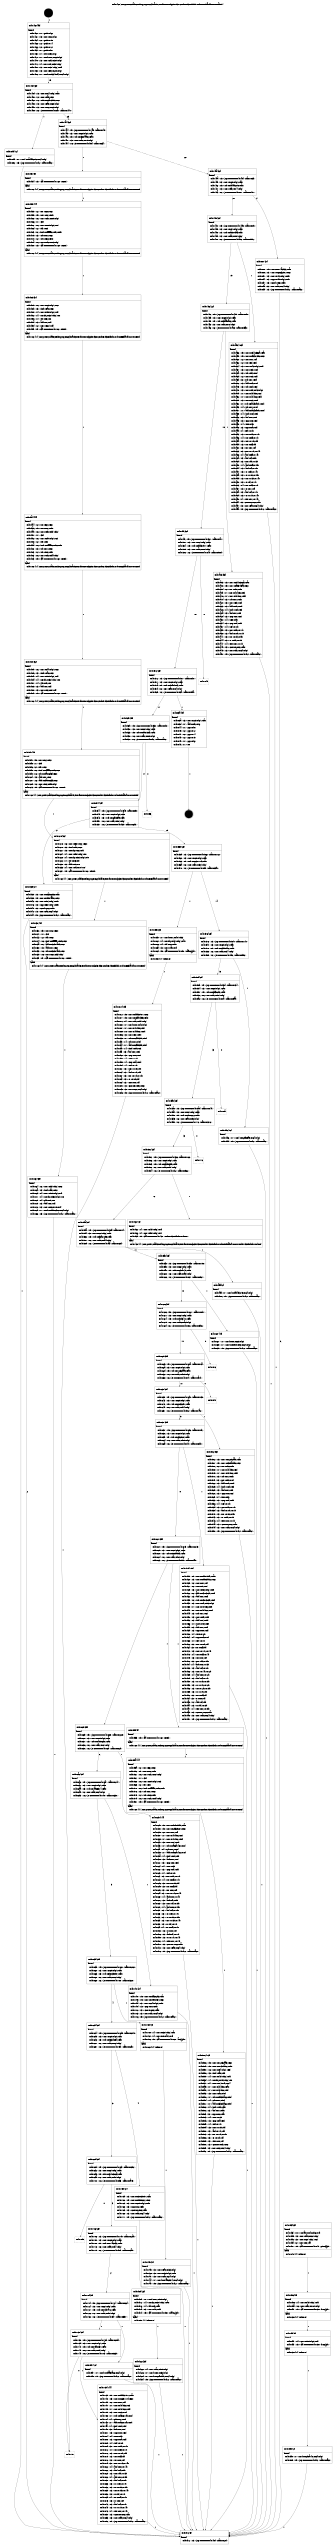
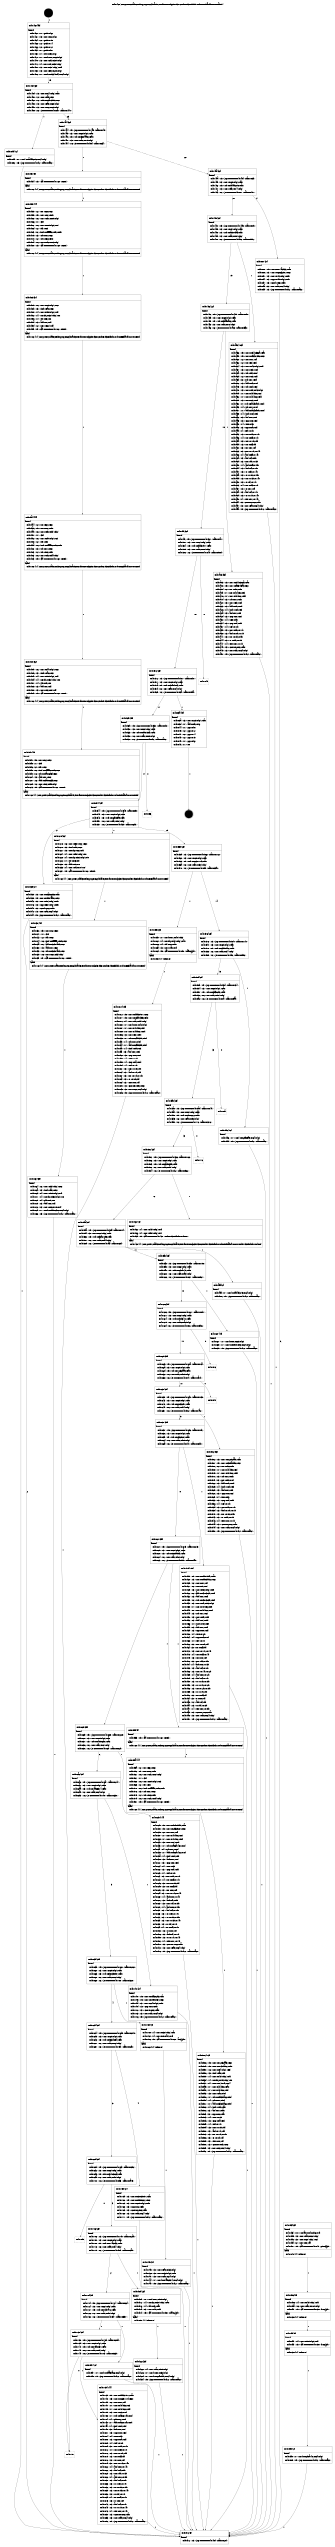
edge "0x401bf0 [40]" -> "0x401c18 [36]": now "0x401544 [25]" -> "0x401c18 [36]"
edge "0x401706 [25]" -> "0x401b0b [23]": added, label "1"
